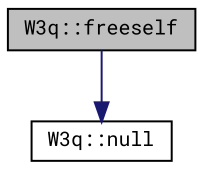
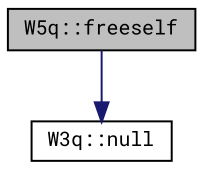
node "W3q::freeself": label "W3q::freeself" -> "W5q::freeself"
